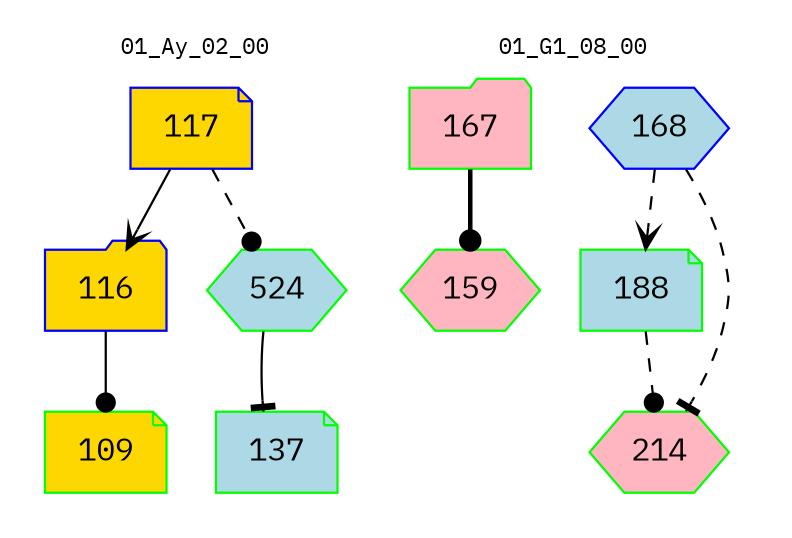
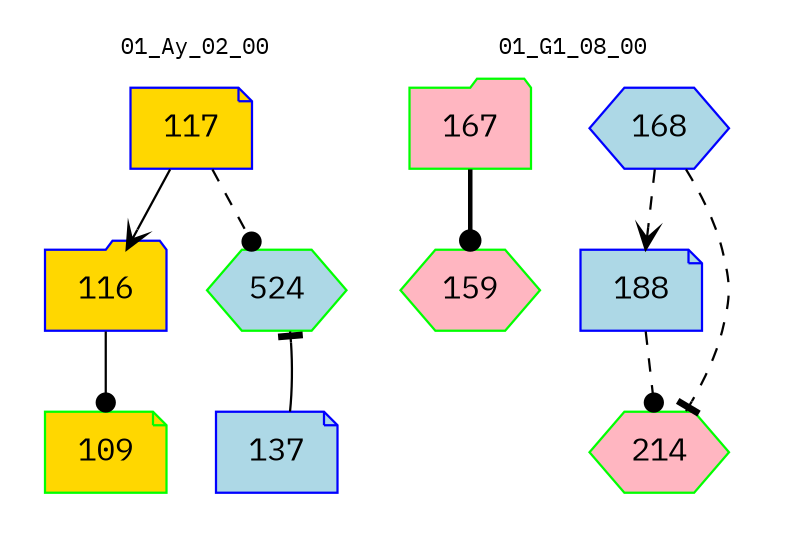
node "188": color green -> blue
edge "524" -> "137": reversed
node "137": color green -> blue
